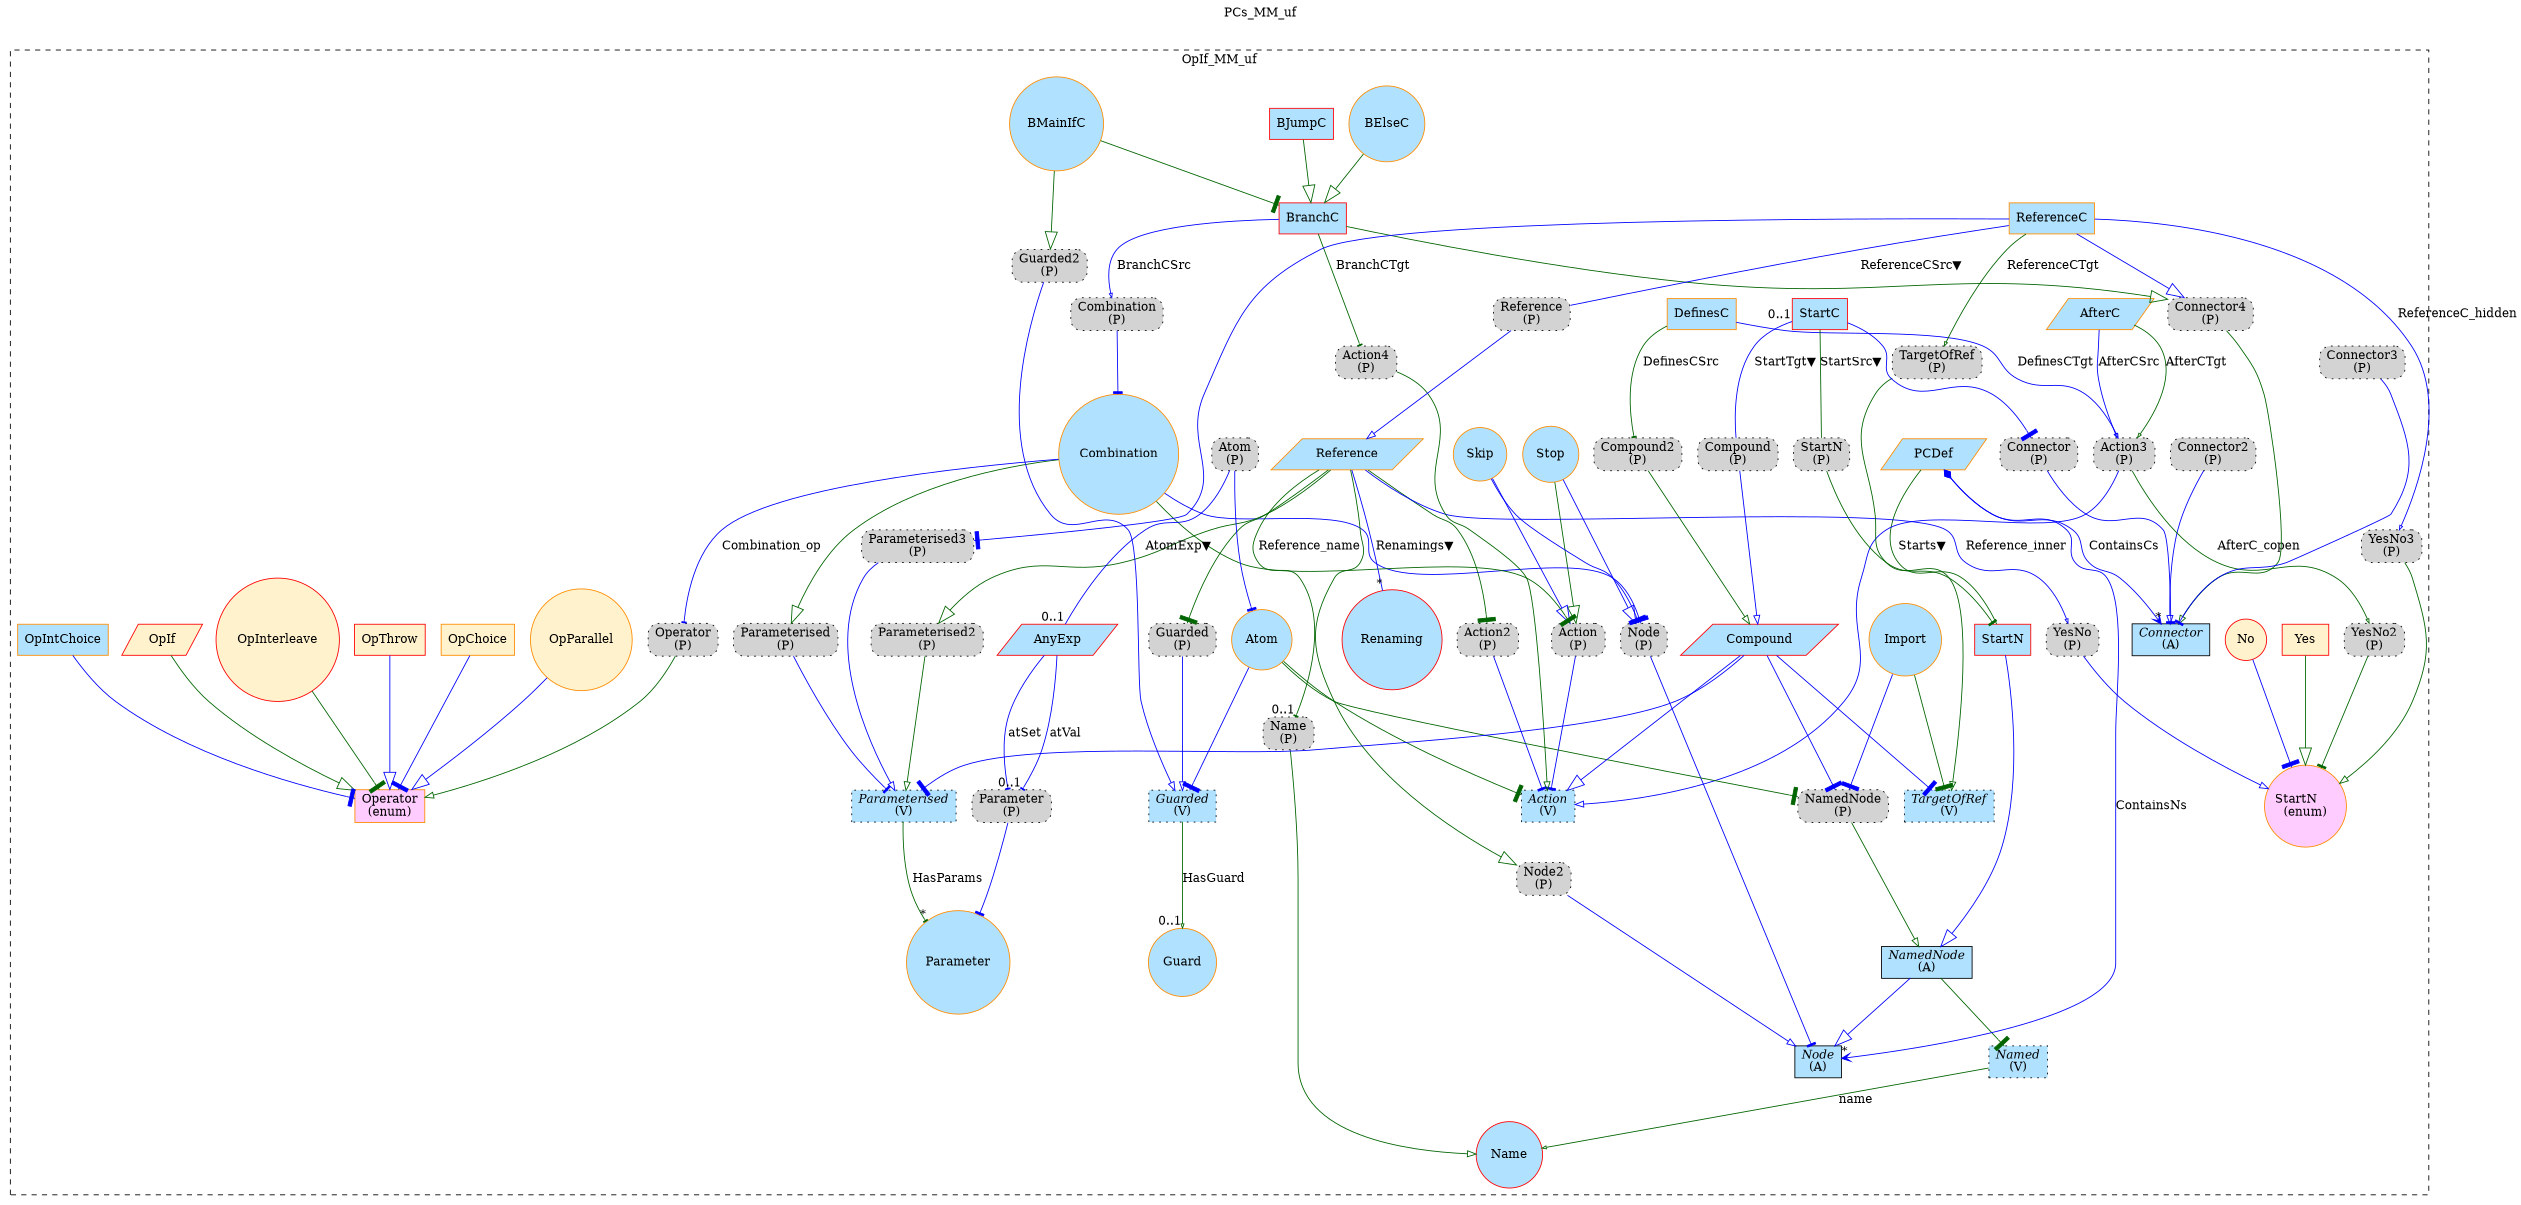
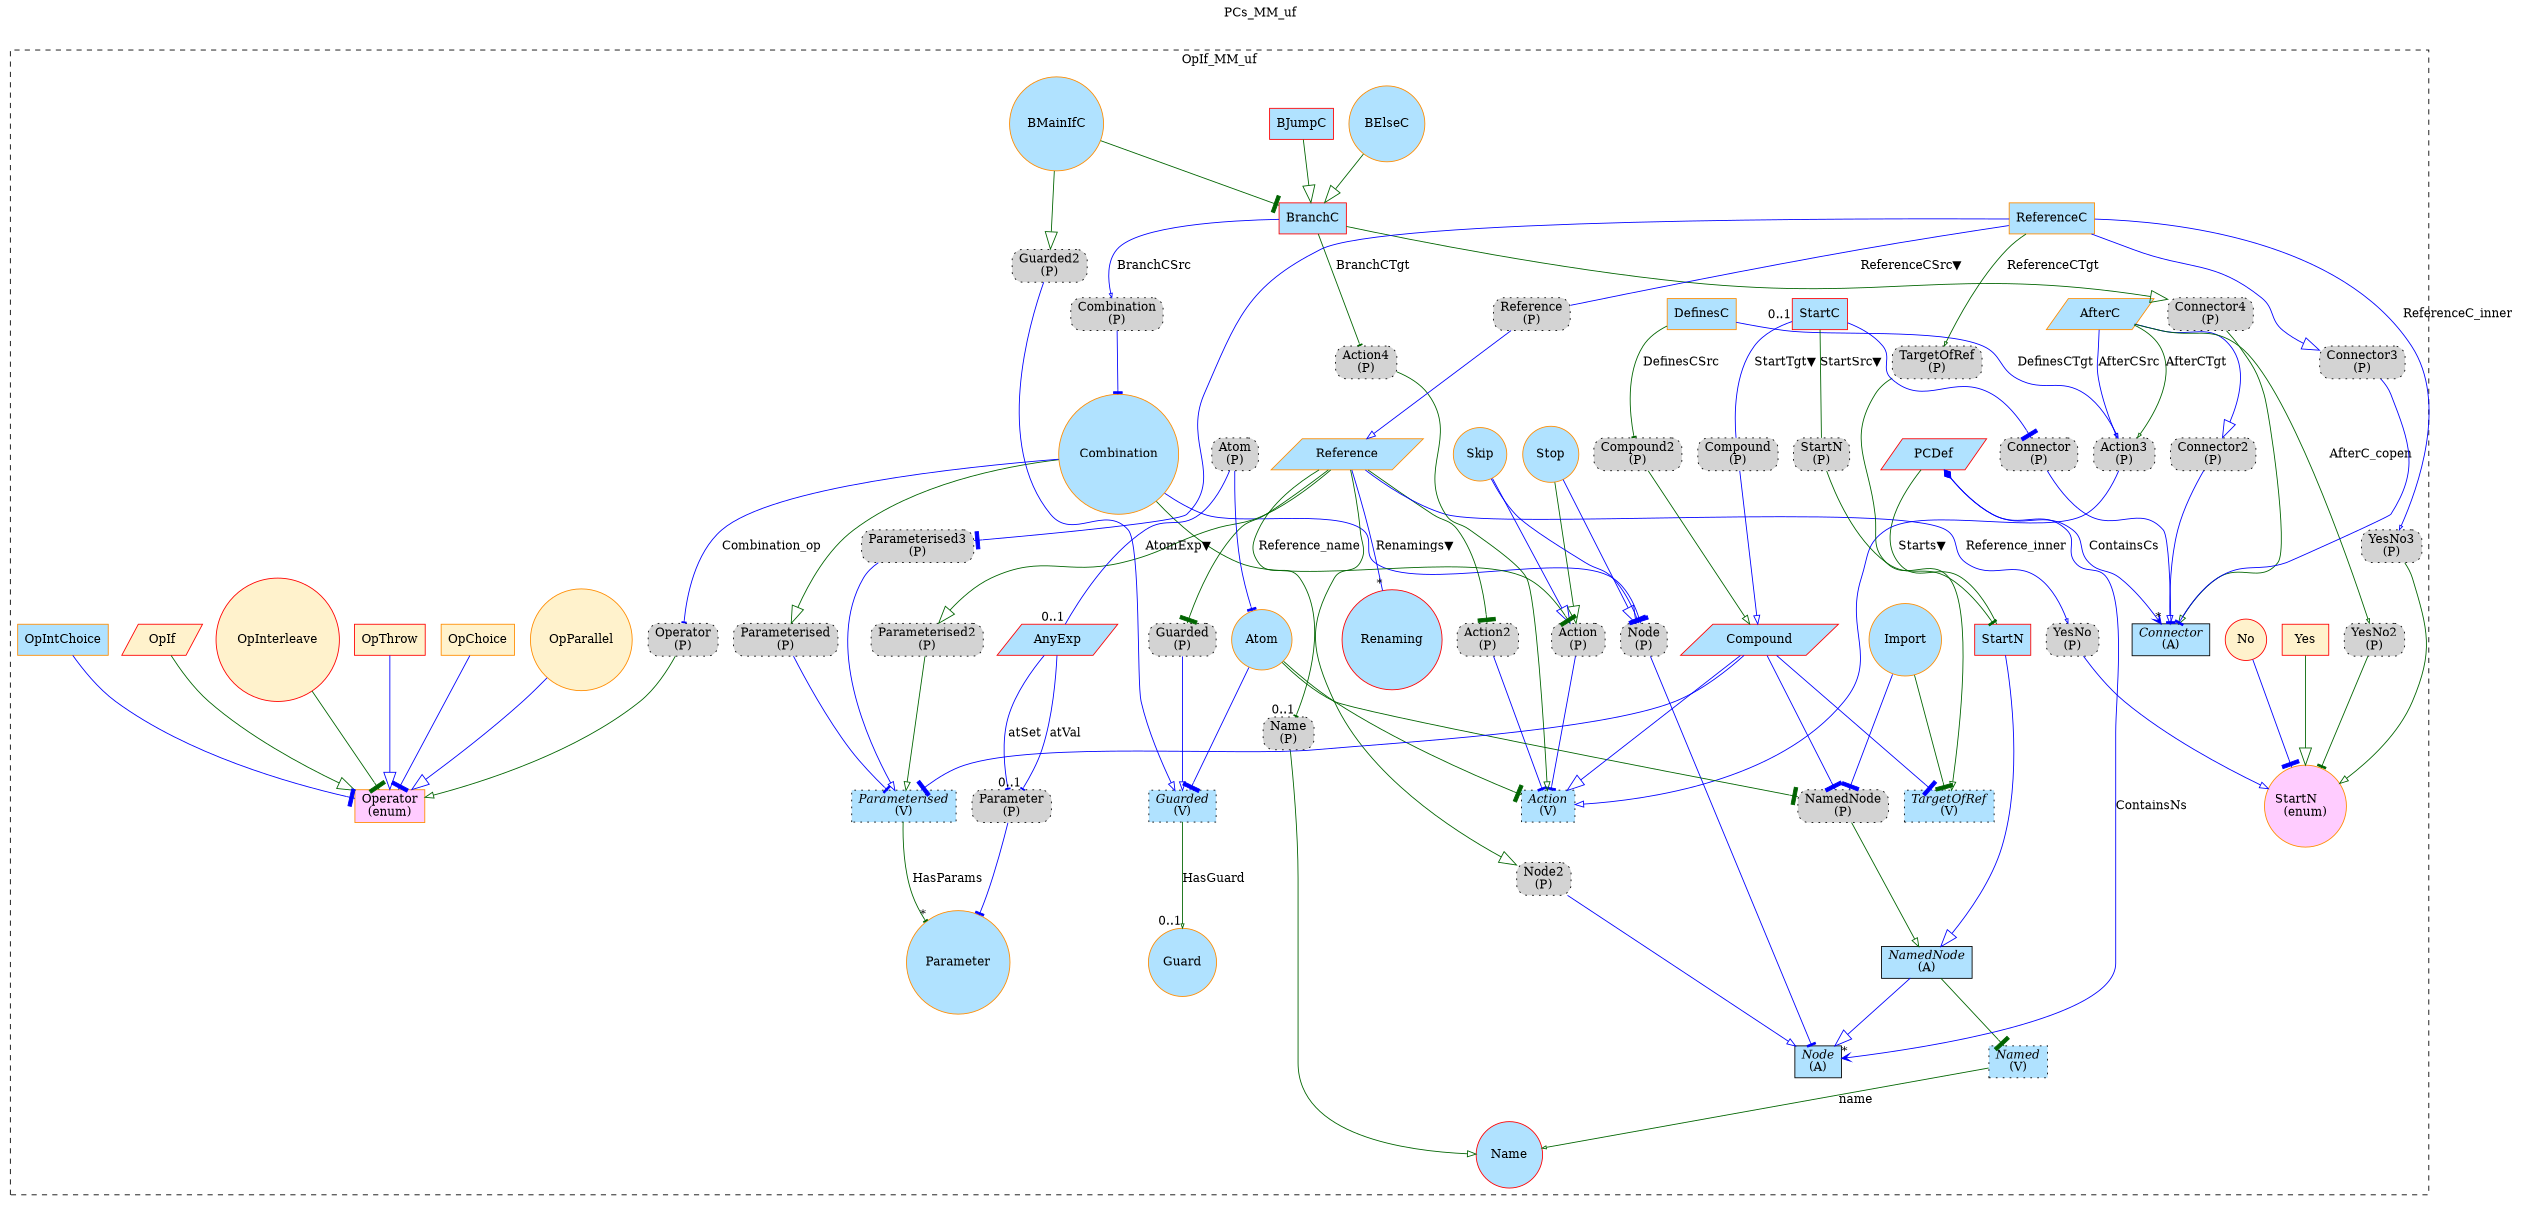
edge "ReferenceC" -> "Connector4": now "ReferenceC" -> "Connector3"
edge "ReferenceC" -> "YesNo3": label "ReferenceC_hidden" -> "ReferenceC_inner"
edge "AfterC" -> "Connector2": added
node "PCDef": color darkorange -> red
edge "Action3" -> "YesNo2": now "AfterC" -> "YesNo2"
